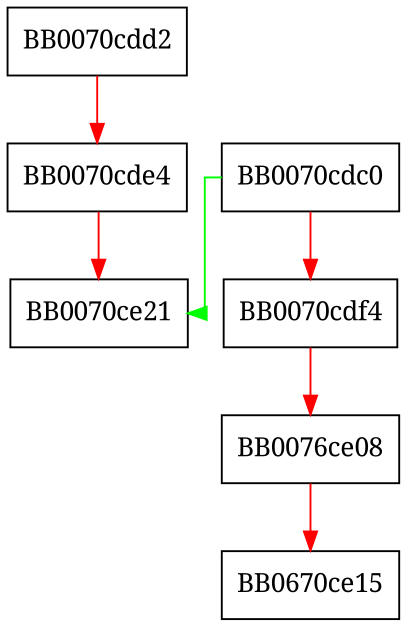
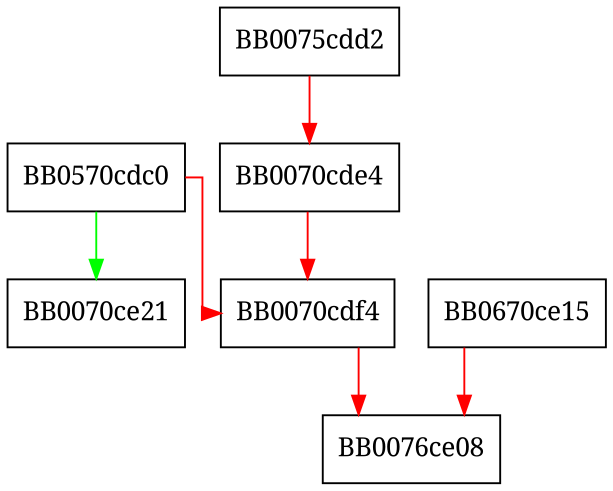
node "BB0070cdd2": label "BB0070cdd2" -> "BB0075cdd2"
node "BB0070cdc0": label "BB0070cdc0" -> "BB0570cdc0"
edge "BB0070cde4" -> "BB0070ce21": now "BB0070cde4" -> "BB0070cdf4"
edge "BB0076ce08" -> "BB0670ce15": reversed
